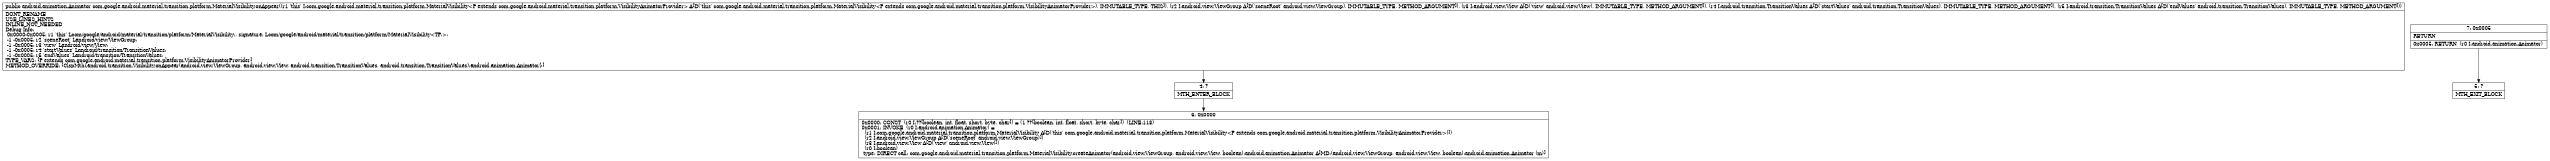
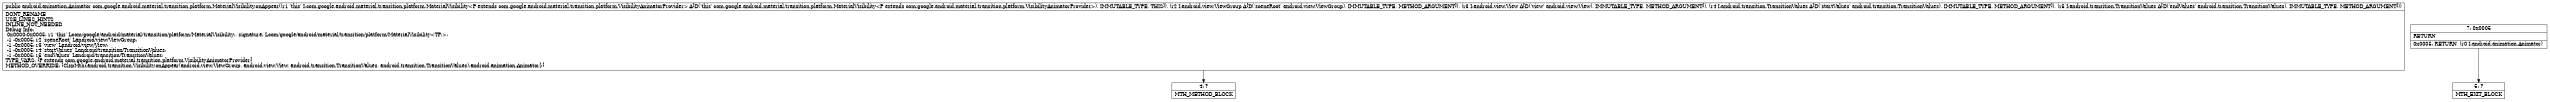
node "4: ?": text "MTH_ENTER_BLOCK" -> "MTH_METHOD_BLOCK"
node "6: 0x0000": removed
